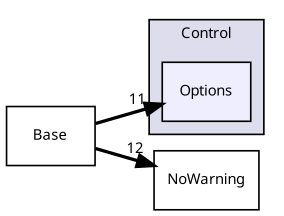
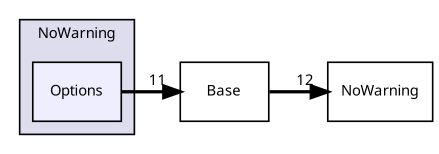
cluster "Control": label "Control" -> "NoWarning"
edge "Base" -> "Options": reversed
